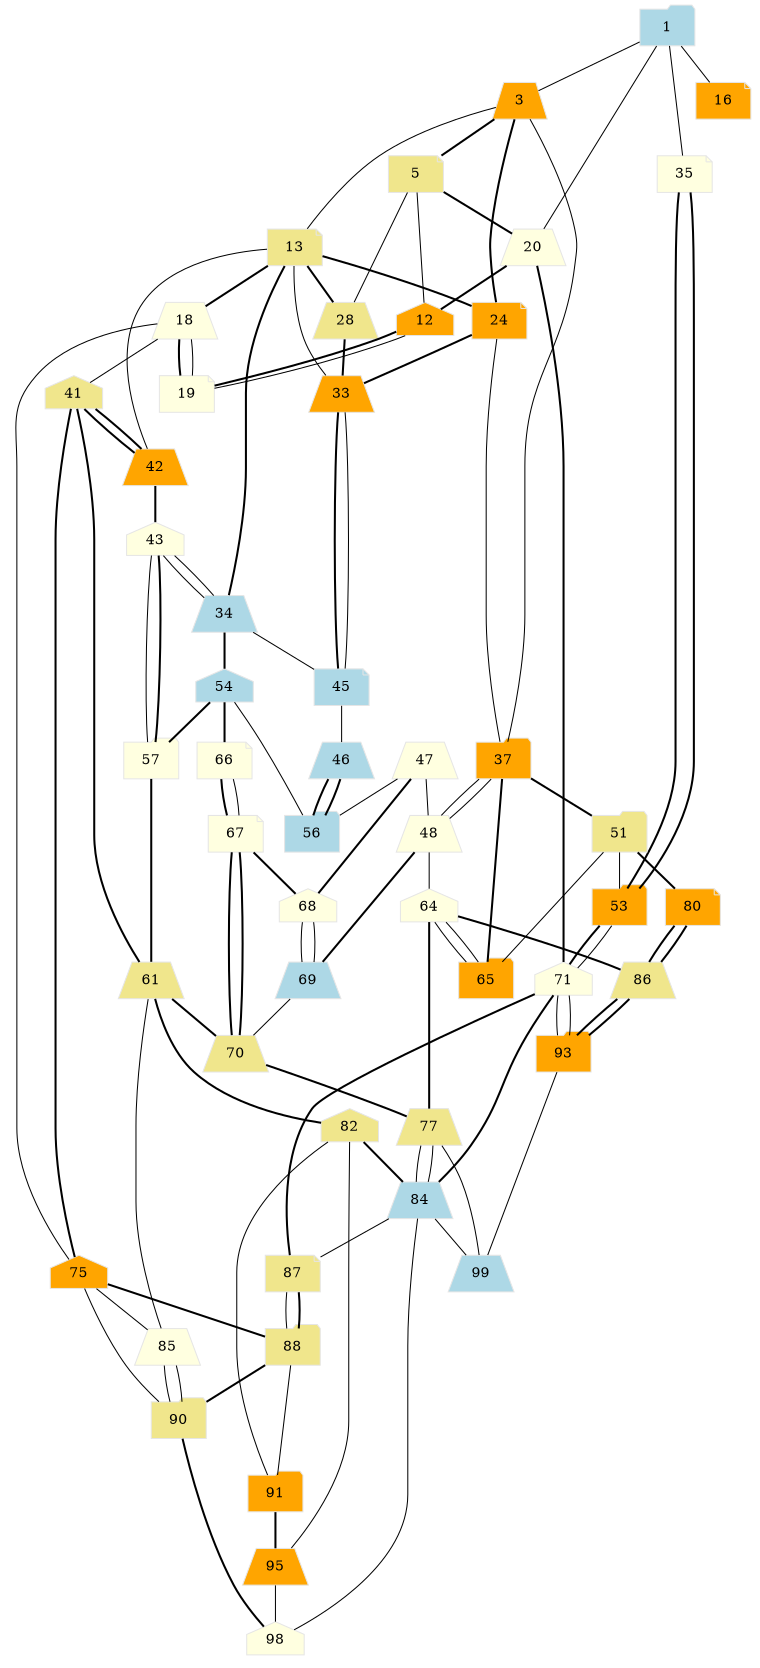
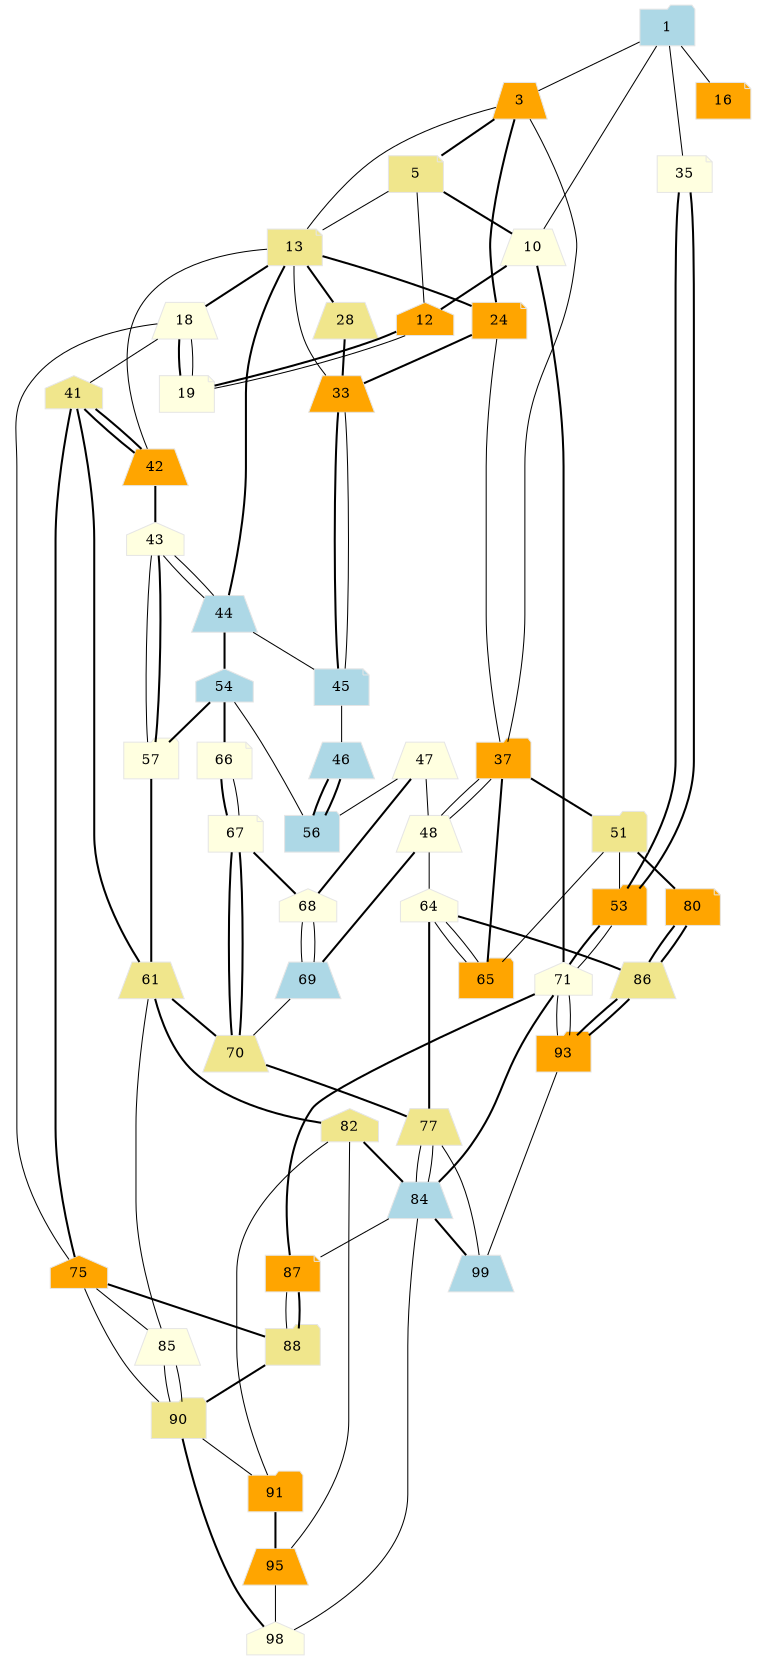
edge "5" -- "28": now "5" -- "13"
node "20": label "20" -> "10"
node "34": label "34" -> "44"
edge "84" -- "99": style solid -> bold
node "87": fillcolor khaki -> orange
edge "88" -- "91": now "90" -- "91"
